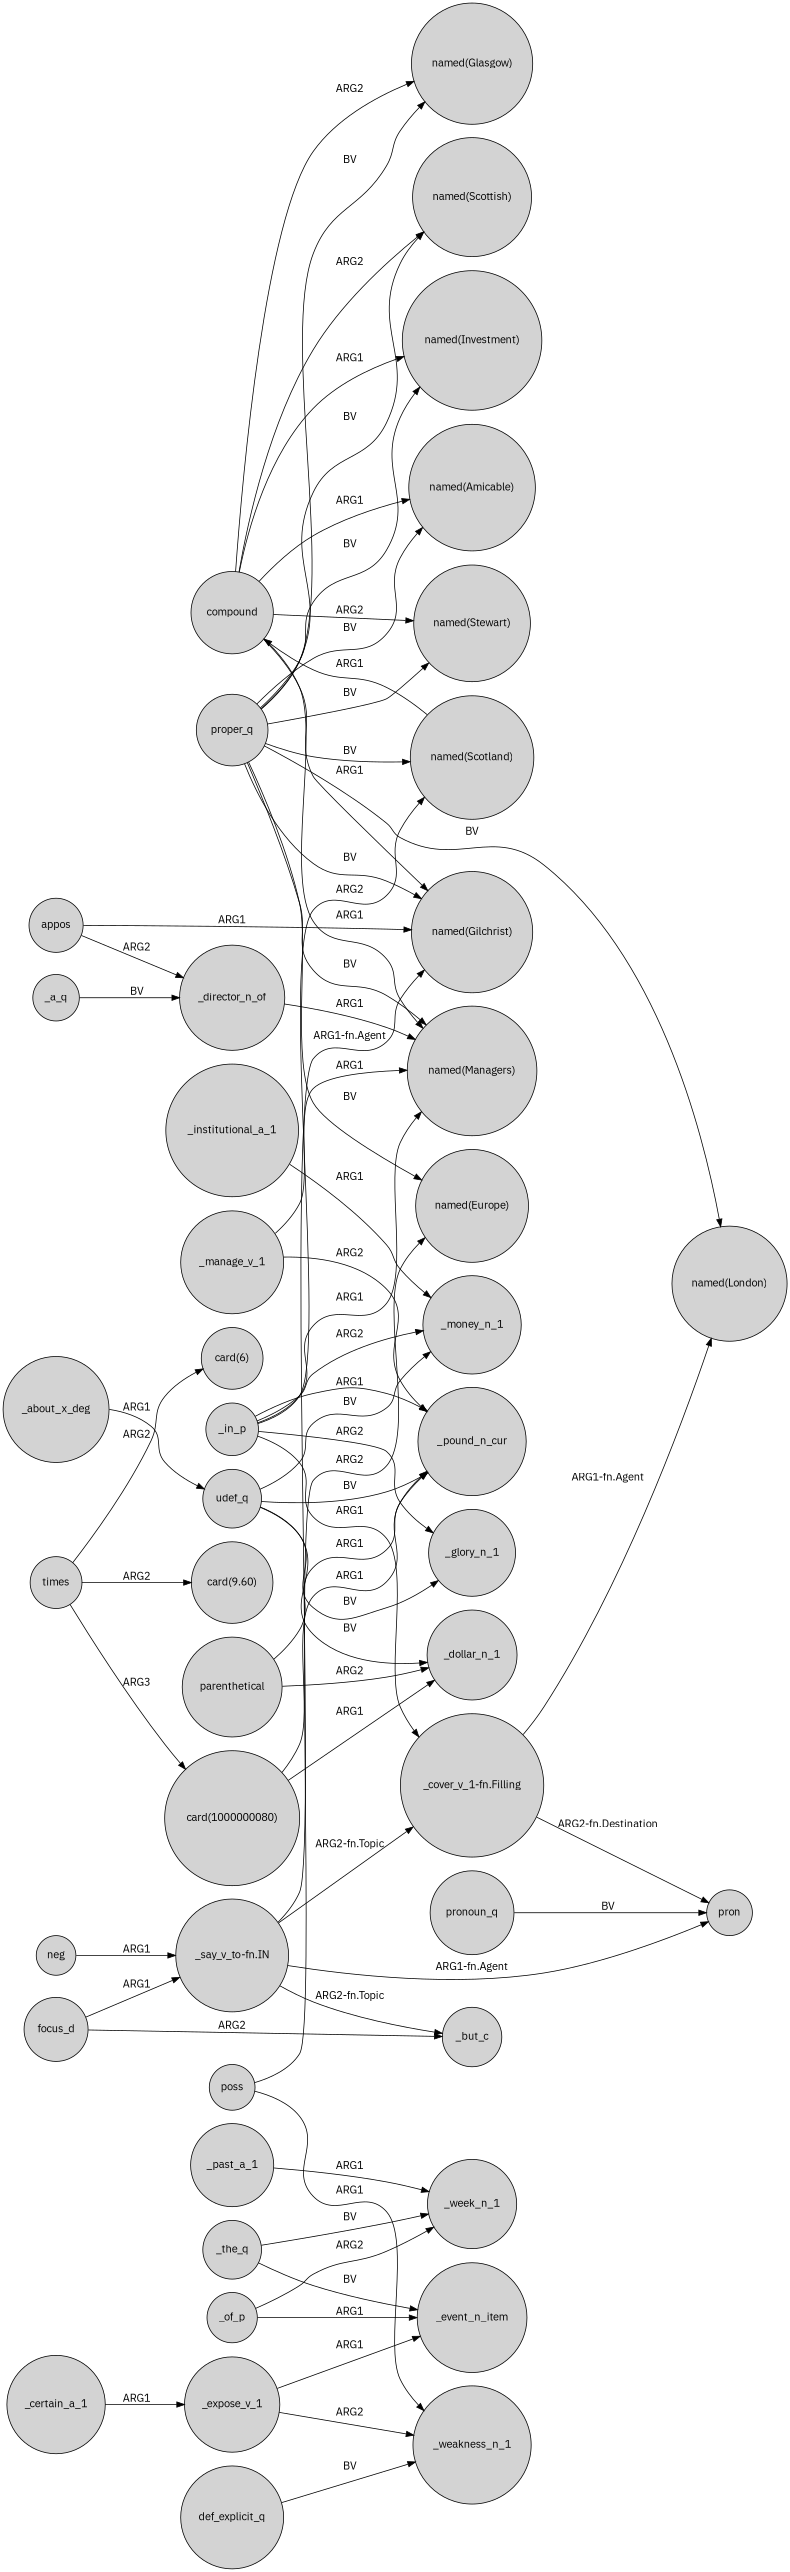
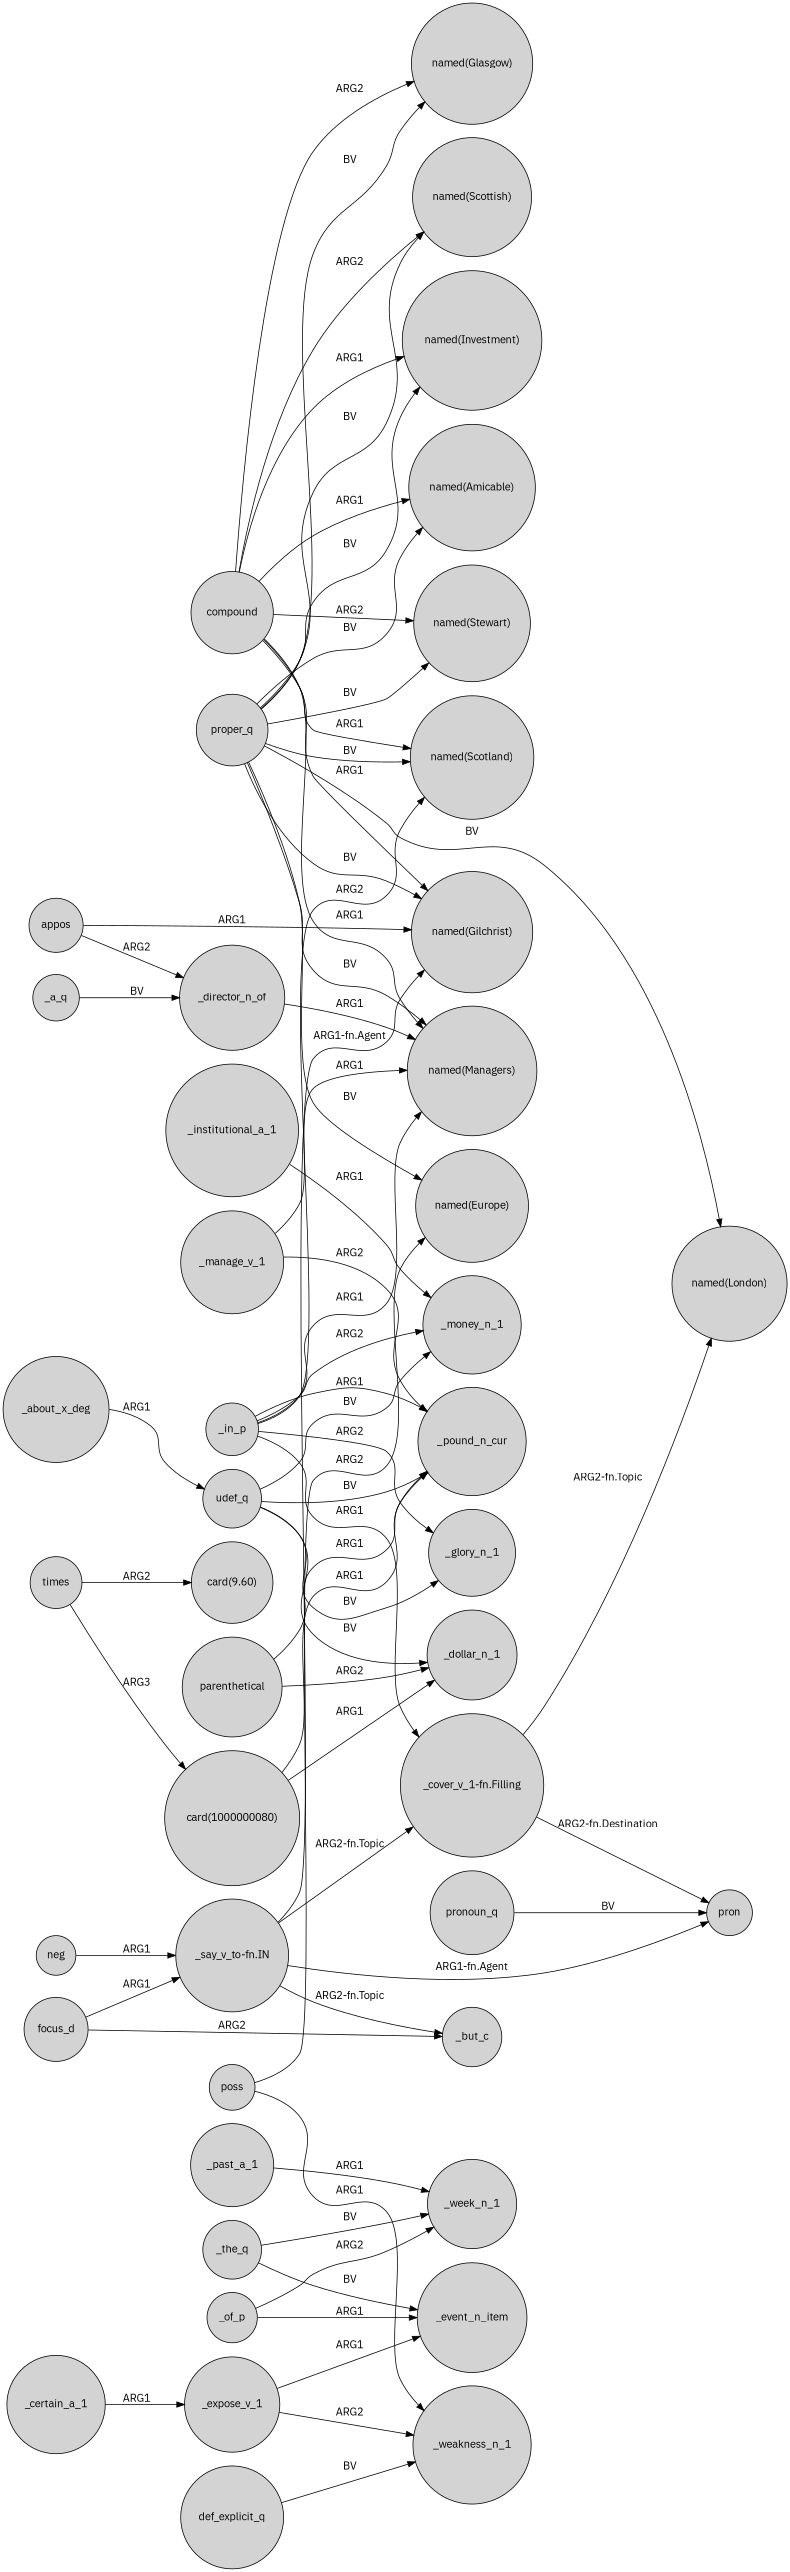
edge "named(Scotland)" -> "compound": reversed
node "card(6)": removed
edge "_cover_v_1-fn.Filling" -> "named(London)": label "ARG1-fn.Agent" -> "ARG2-fn.Topic"
